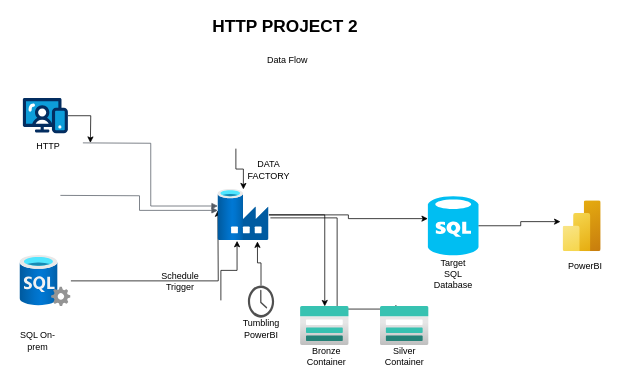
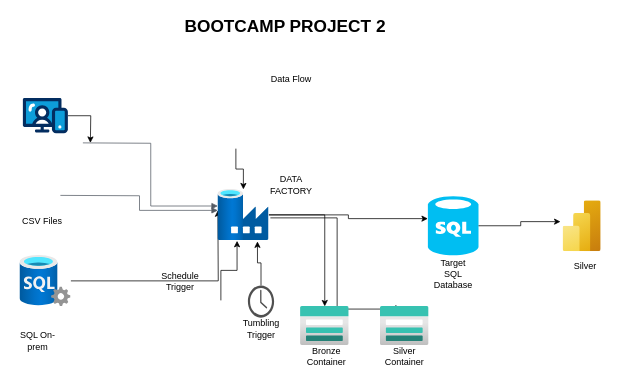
node "HTTP PROJECT 2": label "HTTP PROJECT 2" -> "BOOTCAMP PROJECT 2"
node "Data Flow": moved (288, 60) -> (291, 79)
node "HTTP": removed
node "DATA FACTORY": moved (269, 170) -> (291, 185)
node "CSV Files": added
node "PowerBI": label "PowerBI" -> "Silver"
node "Tumbling PowerBI": label "Tumbling PowerBI" -> "Tumbling Trigger"
